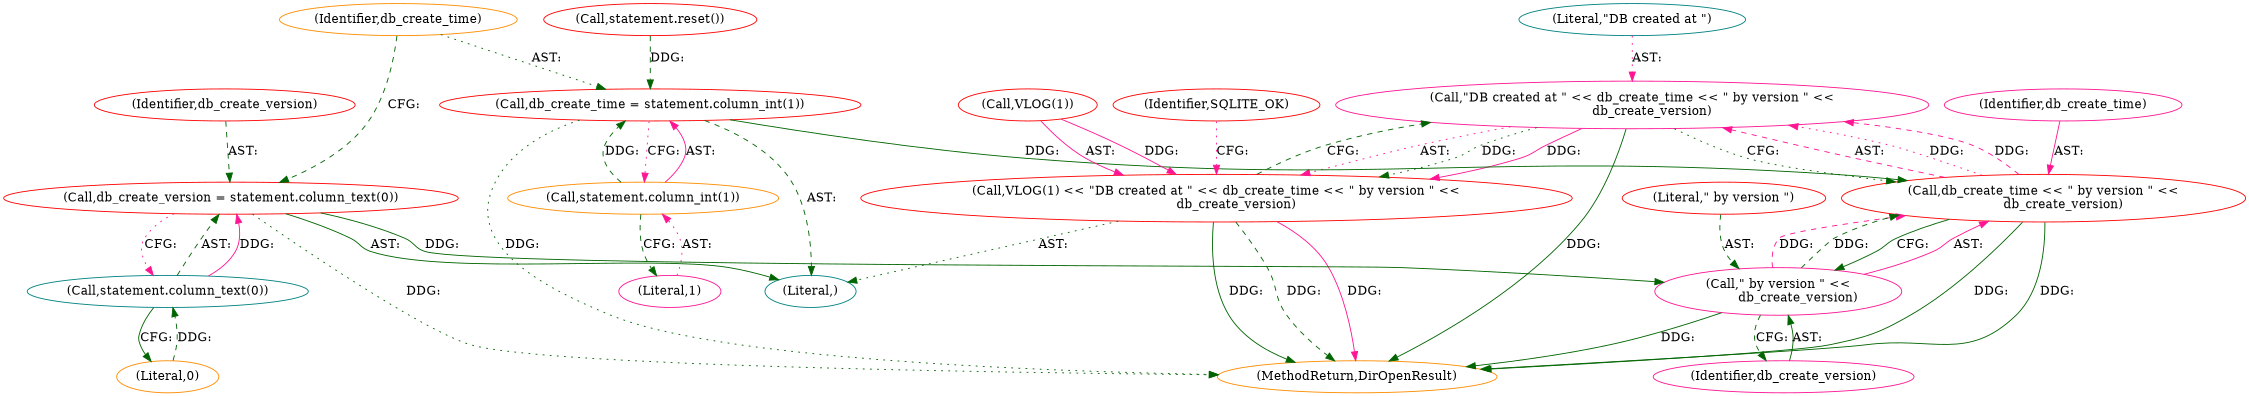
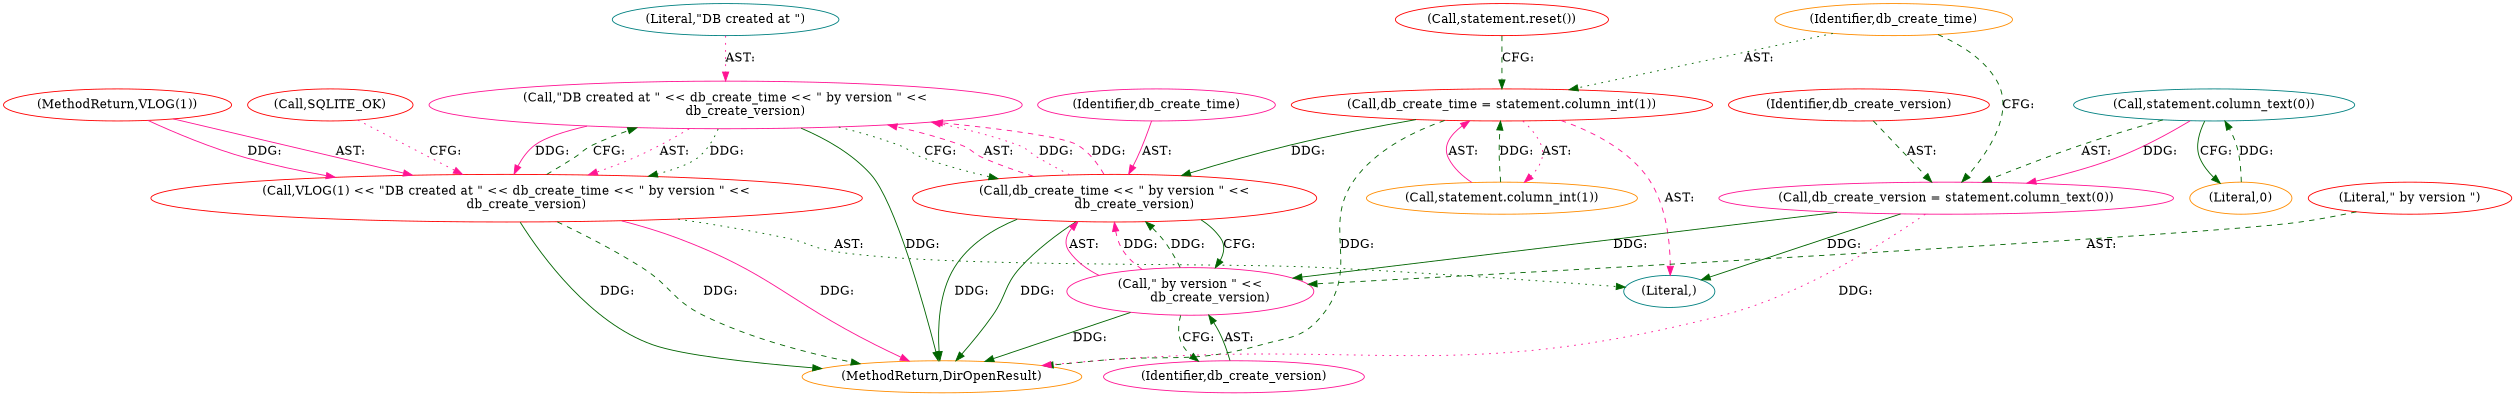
edge "(Call,statement.reset())" -> "(Call,db_create_time = statement.column_int(1))": label "DDG: " -> "CFG: "
node "(Call,VLOG(1))": label "(Call,VLOG(1))" -> "(MethodReturn,VLOG(1))"
node "(Identifier,SQLITE_OK)": label "(Identifier,SQLITE_OK)" -> "(Call,SQLITE_OK)"
edge "(Call,db_create_time = statement.column_int(1))" -> "(Call,statement.column_int(1))": label "CFG: " -> "AST: "
edge "(Call,db_create_time = statement.column_int(1))" -> "(Literal,)": color darkgreen -> deeppink
node "(Call,db_create_version = statement.column_text(0))": color red -> deeppink
edge "(Call,db_create_version = statement.column_text(0))" -> "(Call,statement.column_text(0))": removed, label "CFG:"
edge "(Call,db_create_version = statement.column_text(0))" -> "(Literal,)": label "AST: " -> "DDG: "
node "(Literal,1)": removed
edge "(Call,db_create_time = statement.column_int(1))" -> "(MethodReturn,DirOpenResult)": style dotted -> dashed
edge "(Call,db_create_version = statement.column_text(0))" -> "(MethodReturn,DirOpenResult)": color darkgreen -> deeppink
